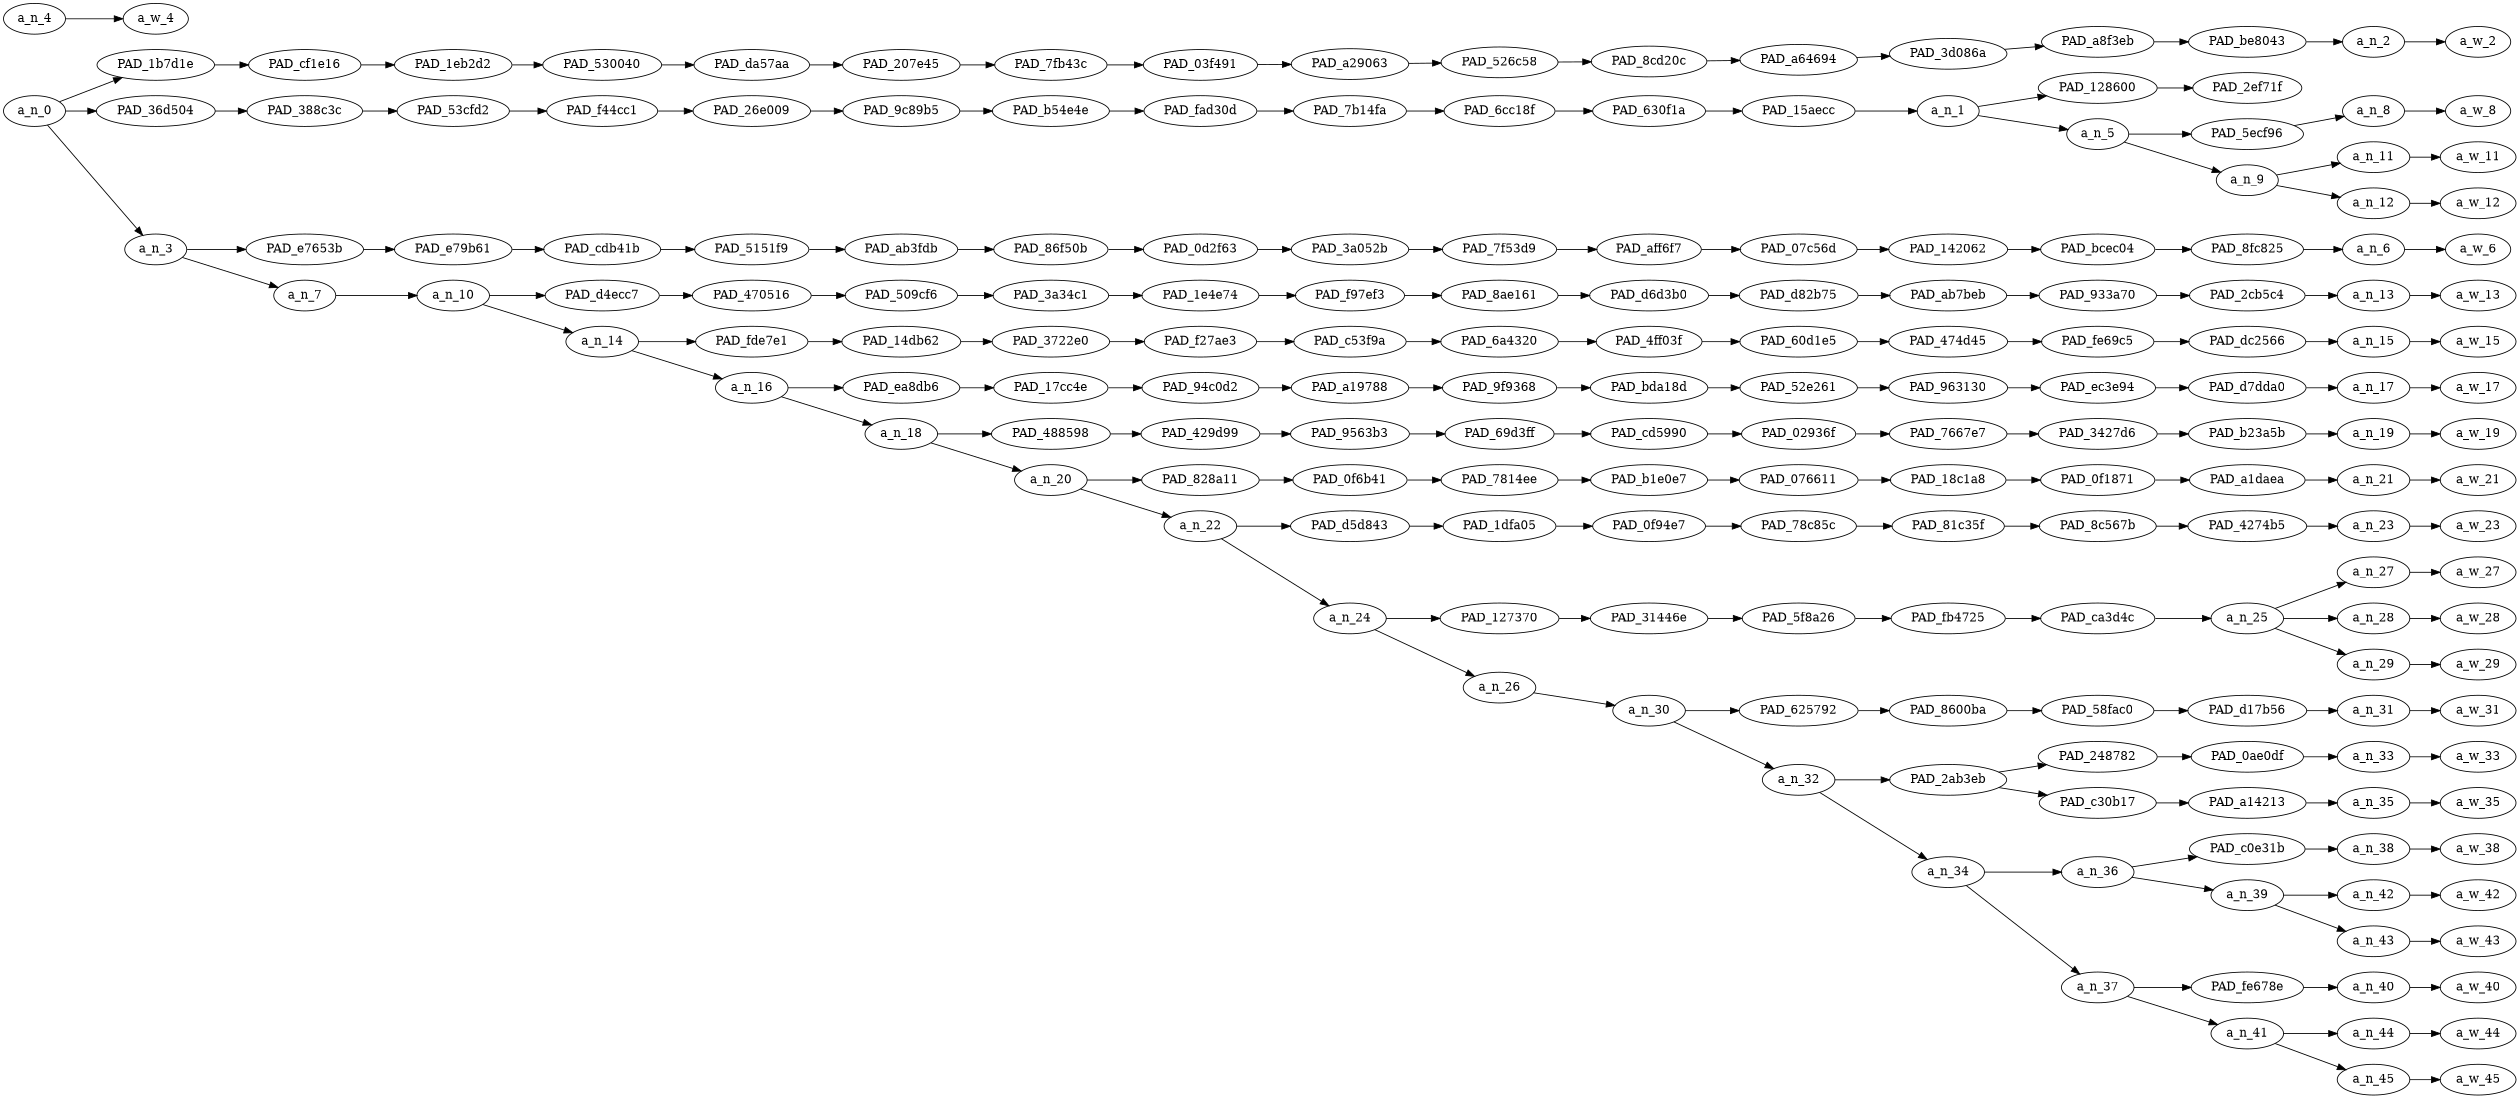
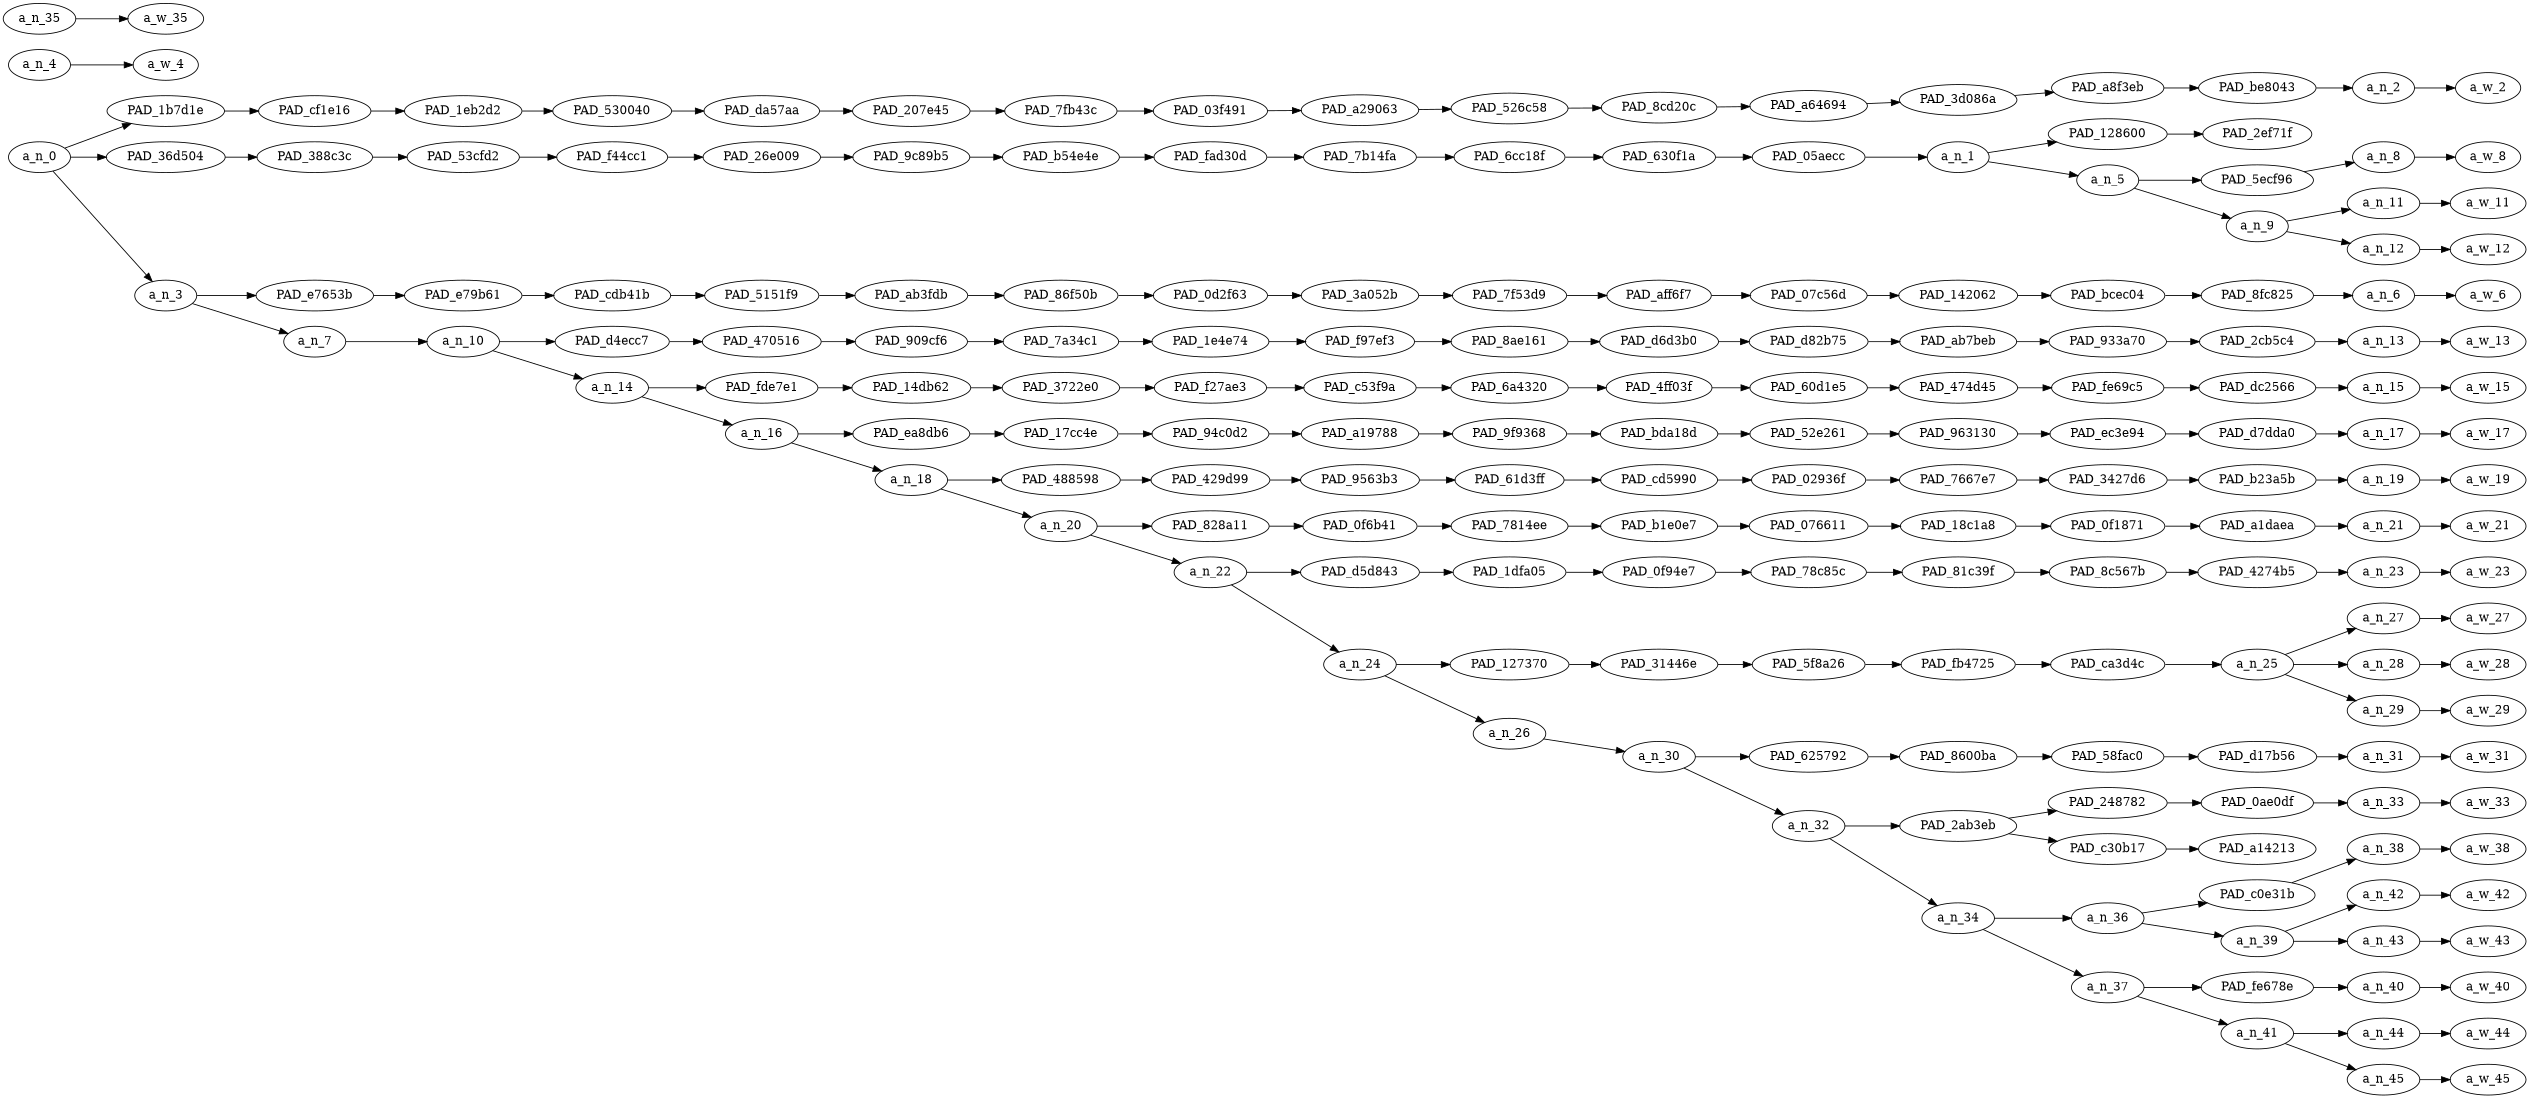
node "PAD_15aecc": label "PAD_15aecc" -> "PAD_05aecc"
node "PAD_509cf6": label "PAD_509cf6" -> "PAD_909cf6"
node "PAD_3a34c1": label "PAD_3a34c1" -> "PAD_7a34c1"
node "PAD_69d3ff": label "PAD_69d3ff" -> "PAD_61d3ff"
node "PAD_81c35f": label "PAD_81c35f" -> "PAD_81c39f"
edge "PAD_a14213" -> "a_n_35": removed
